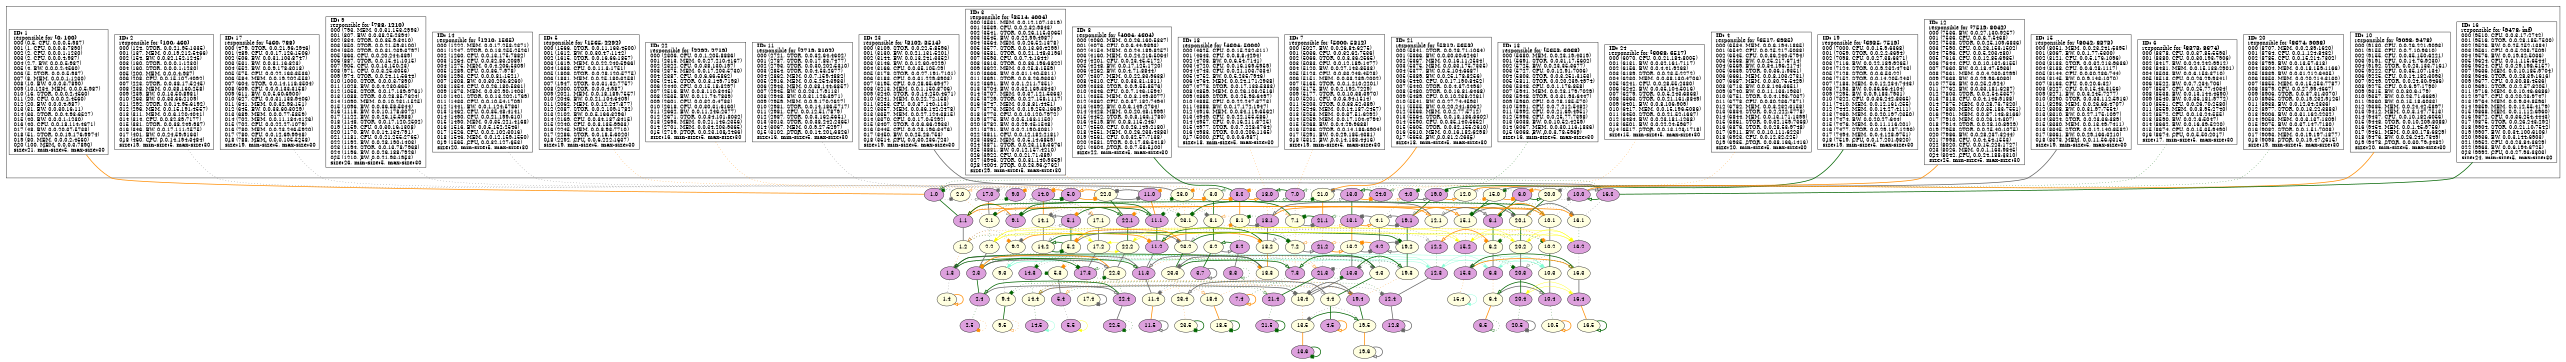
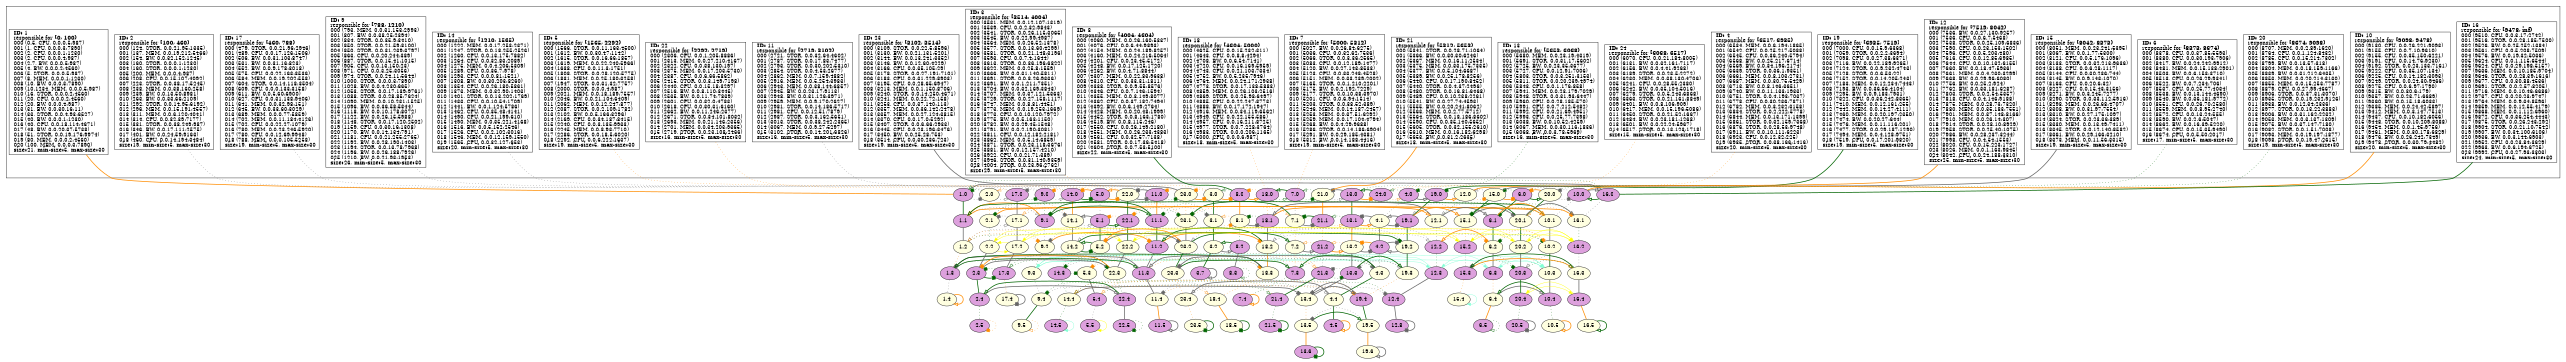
edge "17.0" -- "2.1": now "17.0" -- "17.1"
edge "23.2" -> "7.2": arrowhead box -> onormal
